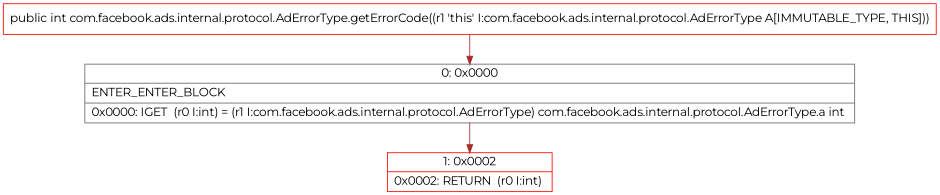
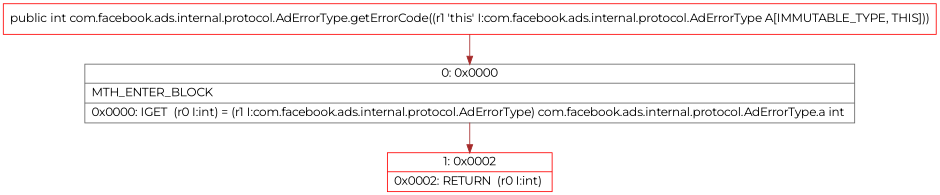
node "0: 0x0000": text "ENTER_ENTER_BLOCK" -> "MTH_ENTER_BLOCK"
